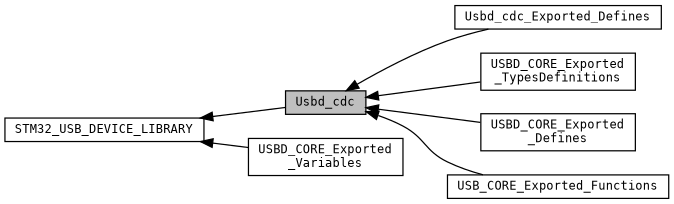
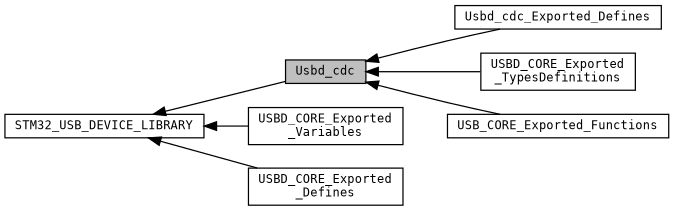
edge "USBD_CORE_Exported _Defines" -> "Usbd_cdc": now "USBD_CORE_Exported _Defines" -> "STM32_USB_DEVICE_LIBRARY"
